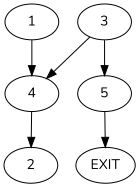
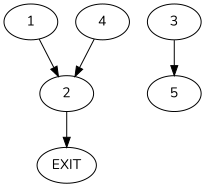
edge "1" -> "4": now "1" -> "2"
edge "3" -> "4": removed
edge "5" -> "EXIT": now "2" -> "EXIT"
